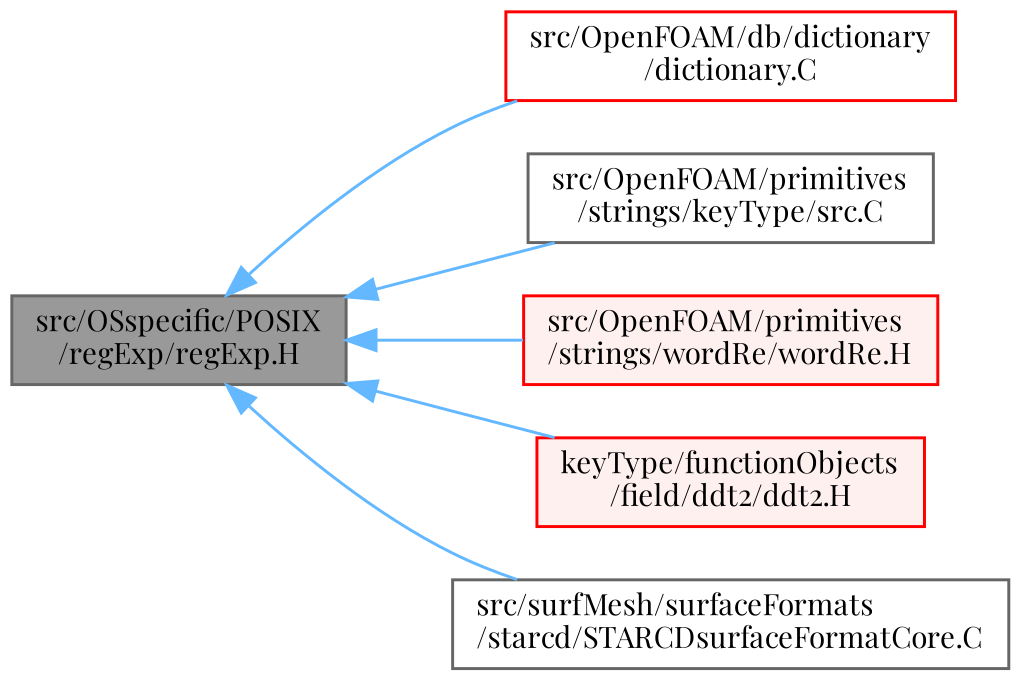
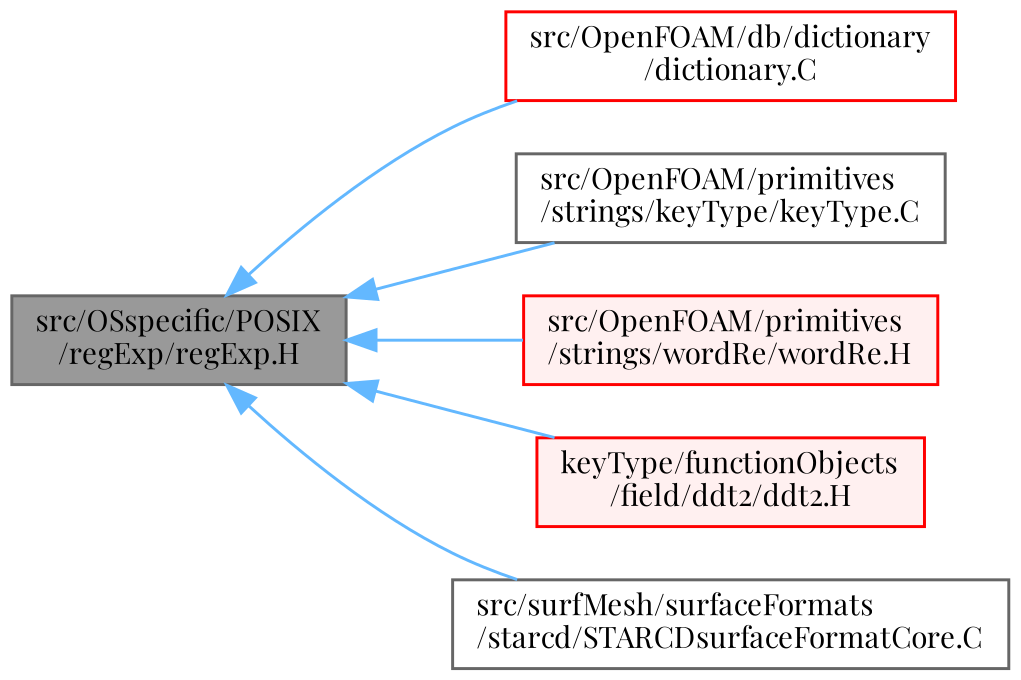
node "src/OpenFOAM/primitives /strings/keyType/src.C": label "src/OpenFOAM/primitives /strings/keyType/src.C" -> "src/OpenFOAM/primitives /strings/keyType/keyType.C"
